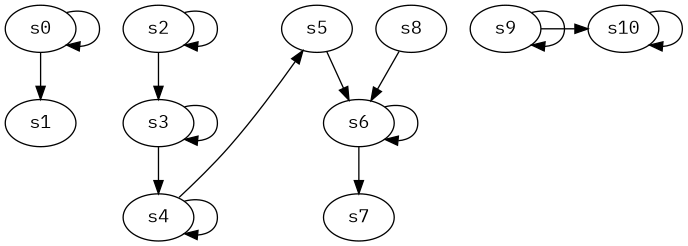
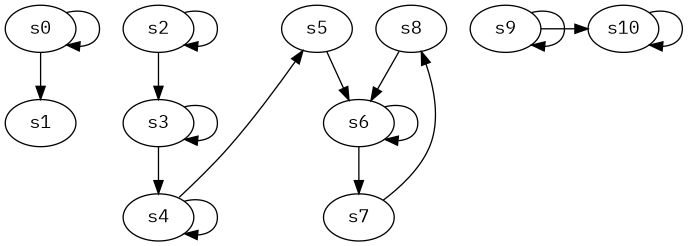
edge "s7" -> "s8": added
